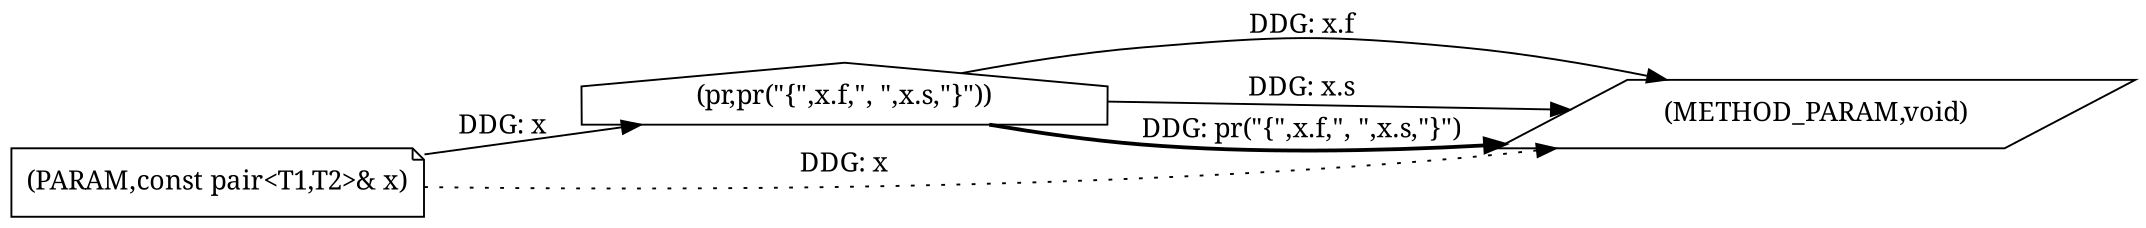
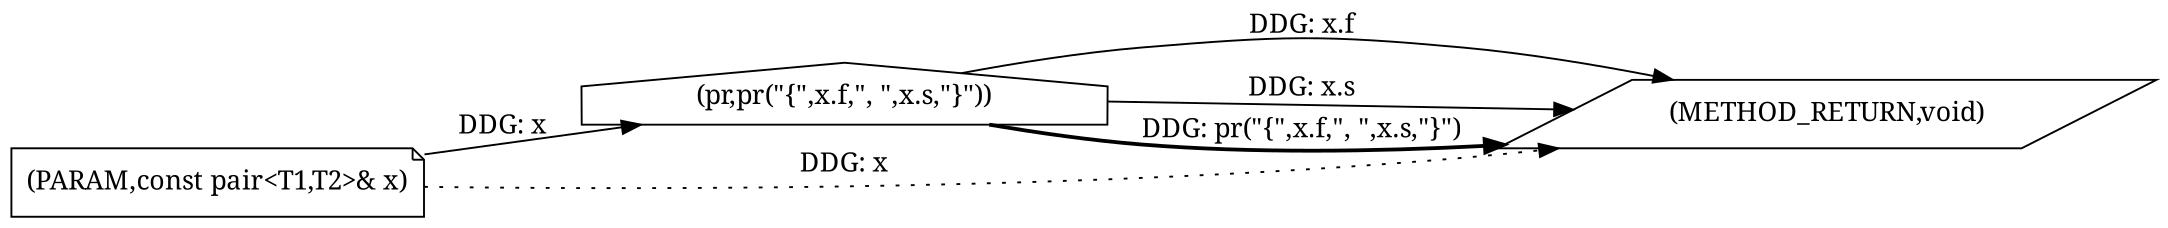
node "(METHOD_PARAM,void)": label "(METHOD_PARAM,void)" -> "(METHOD_RETURN,void)"
